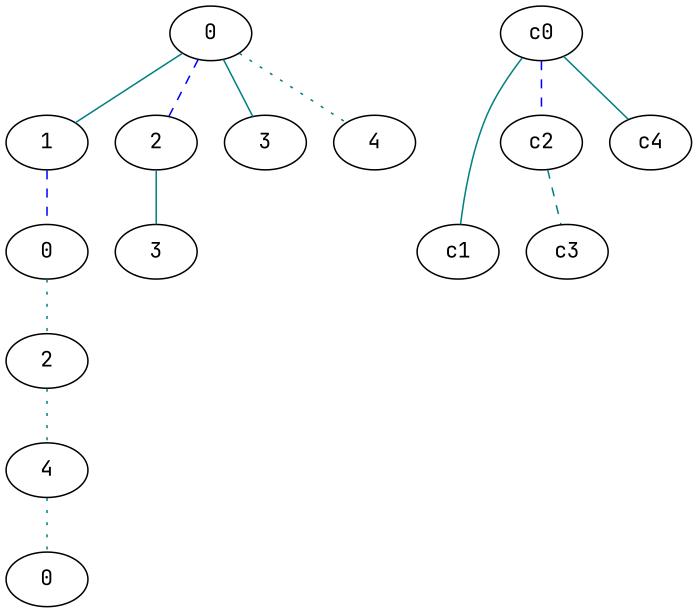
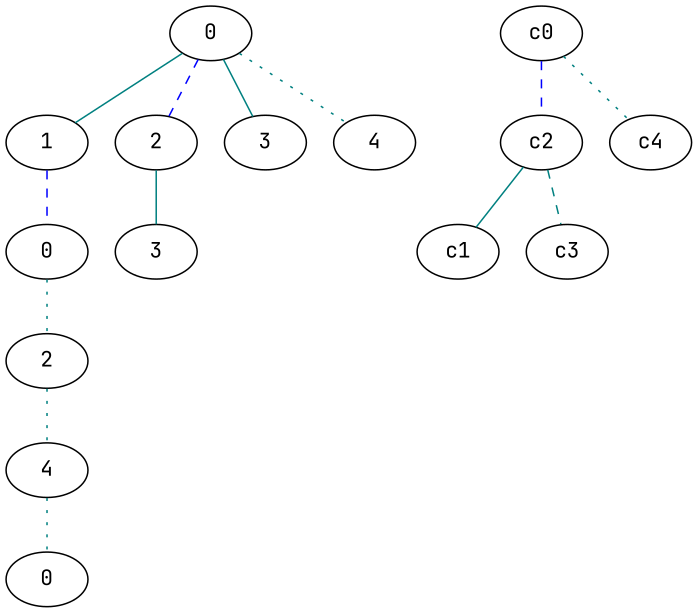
edge "c0" -- "c4": style solid -> dotted
edge "c0" -- "c1": now "c2" -- "c1"
